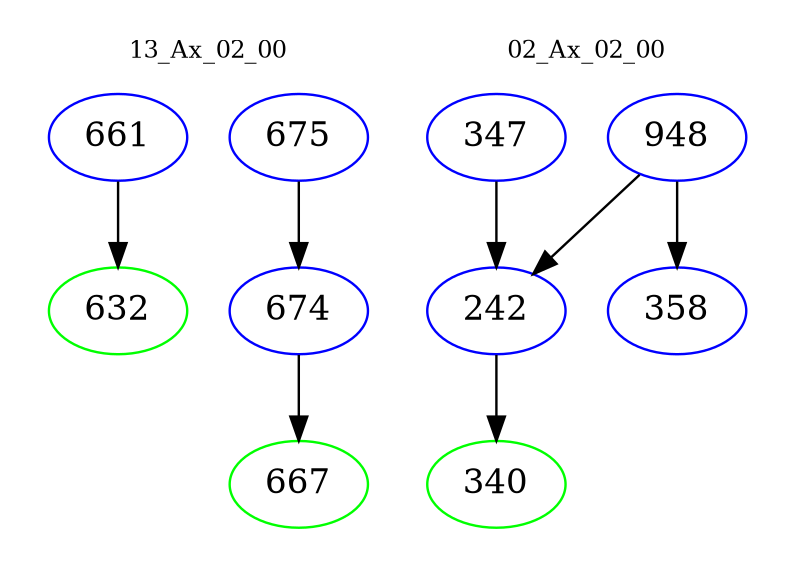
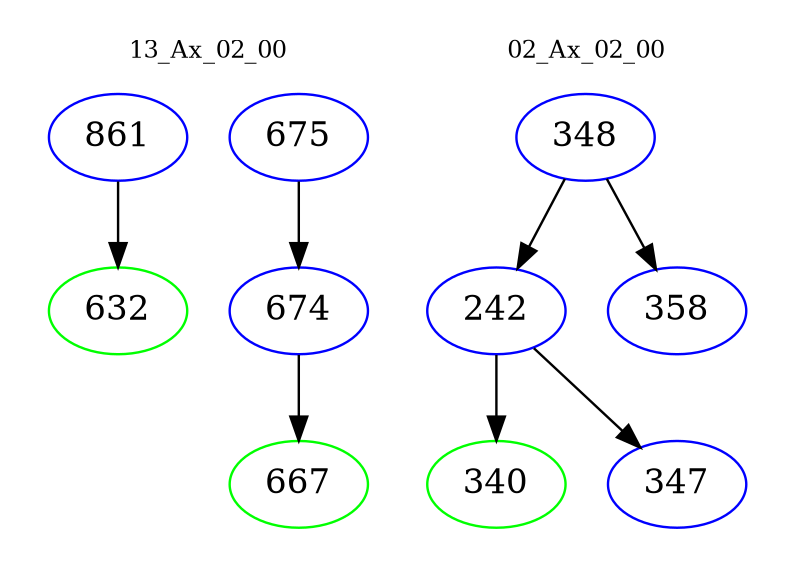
node "661": label "661" -> "861"
node "948": label "948" -> "348"
edge "347" -> "242": reversed
